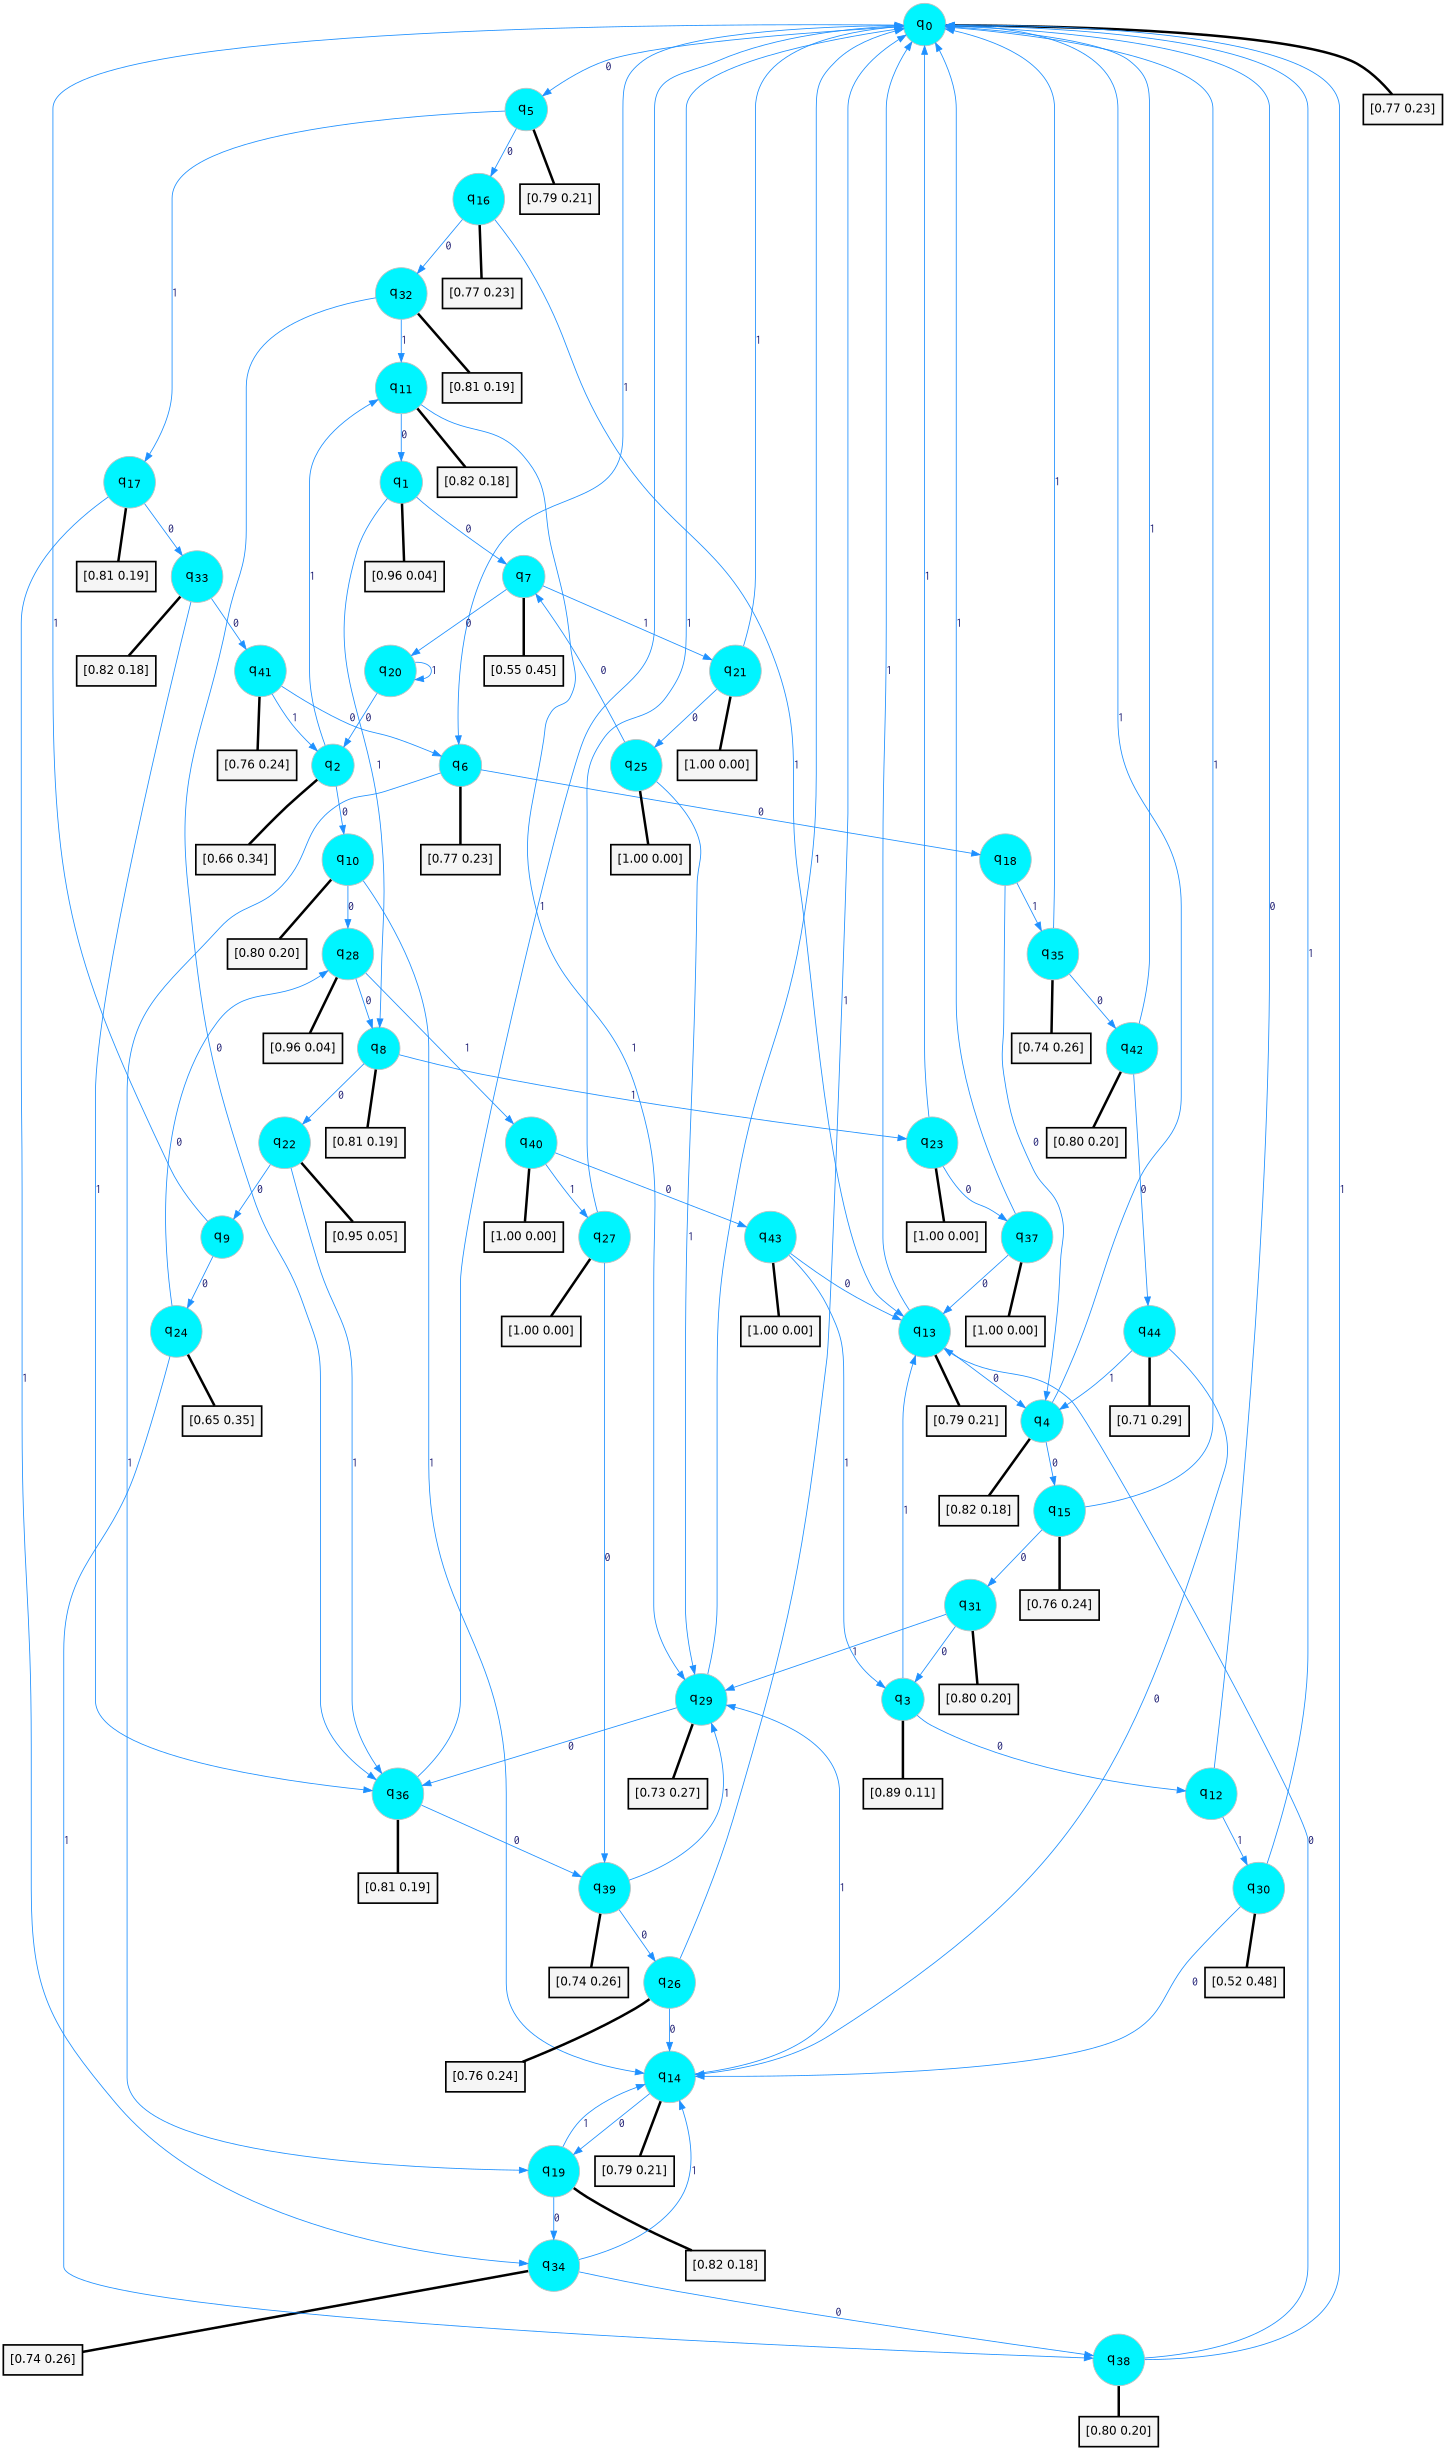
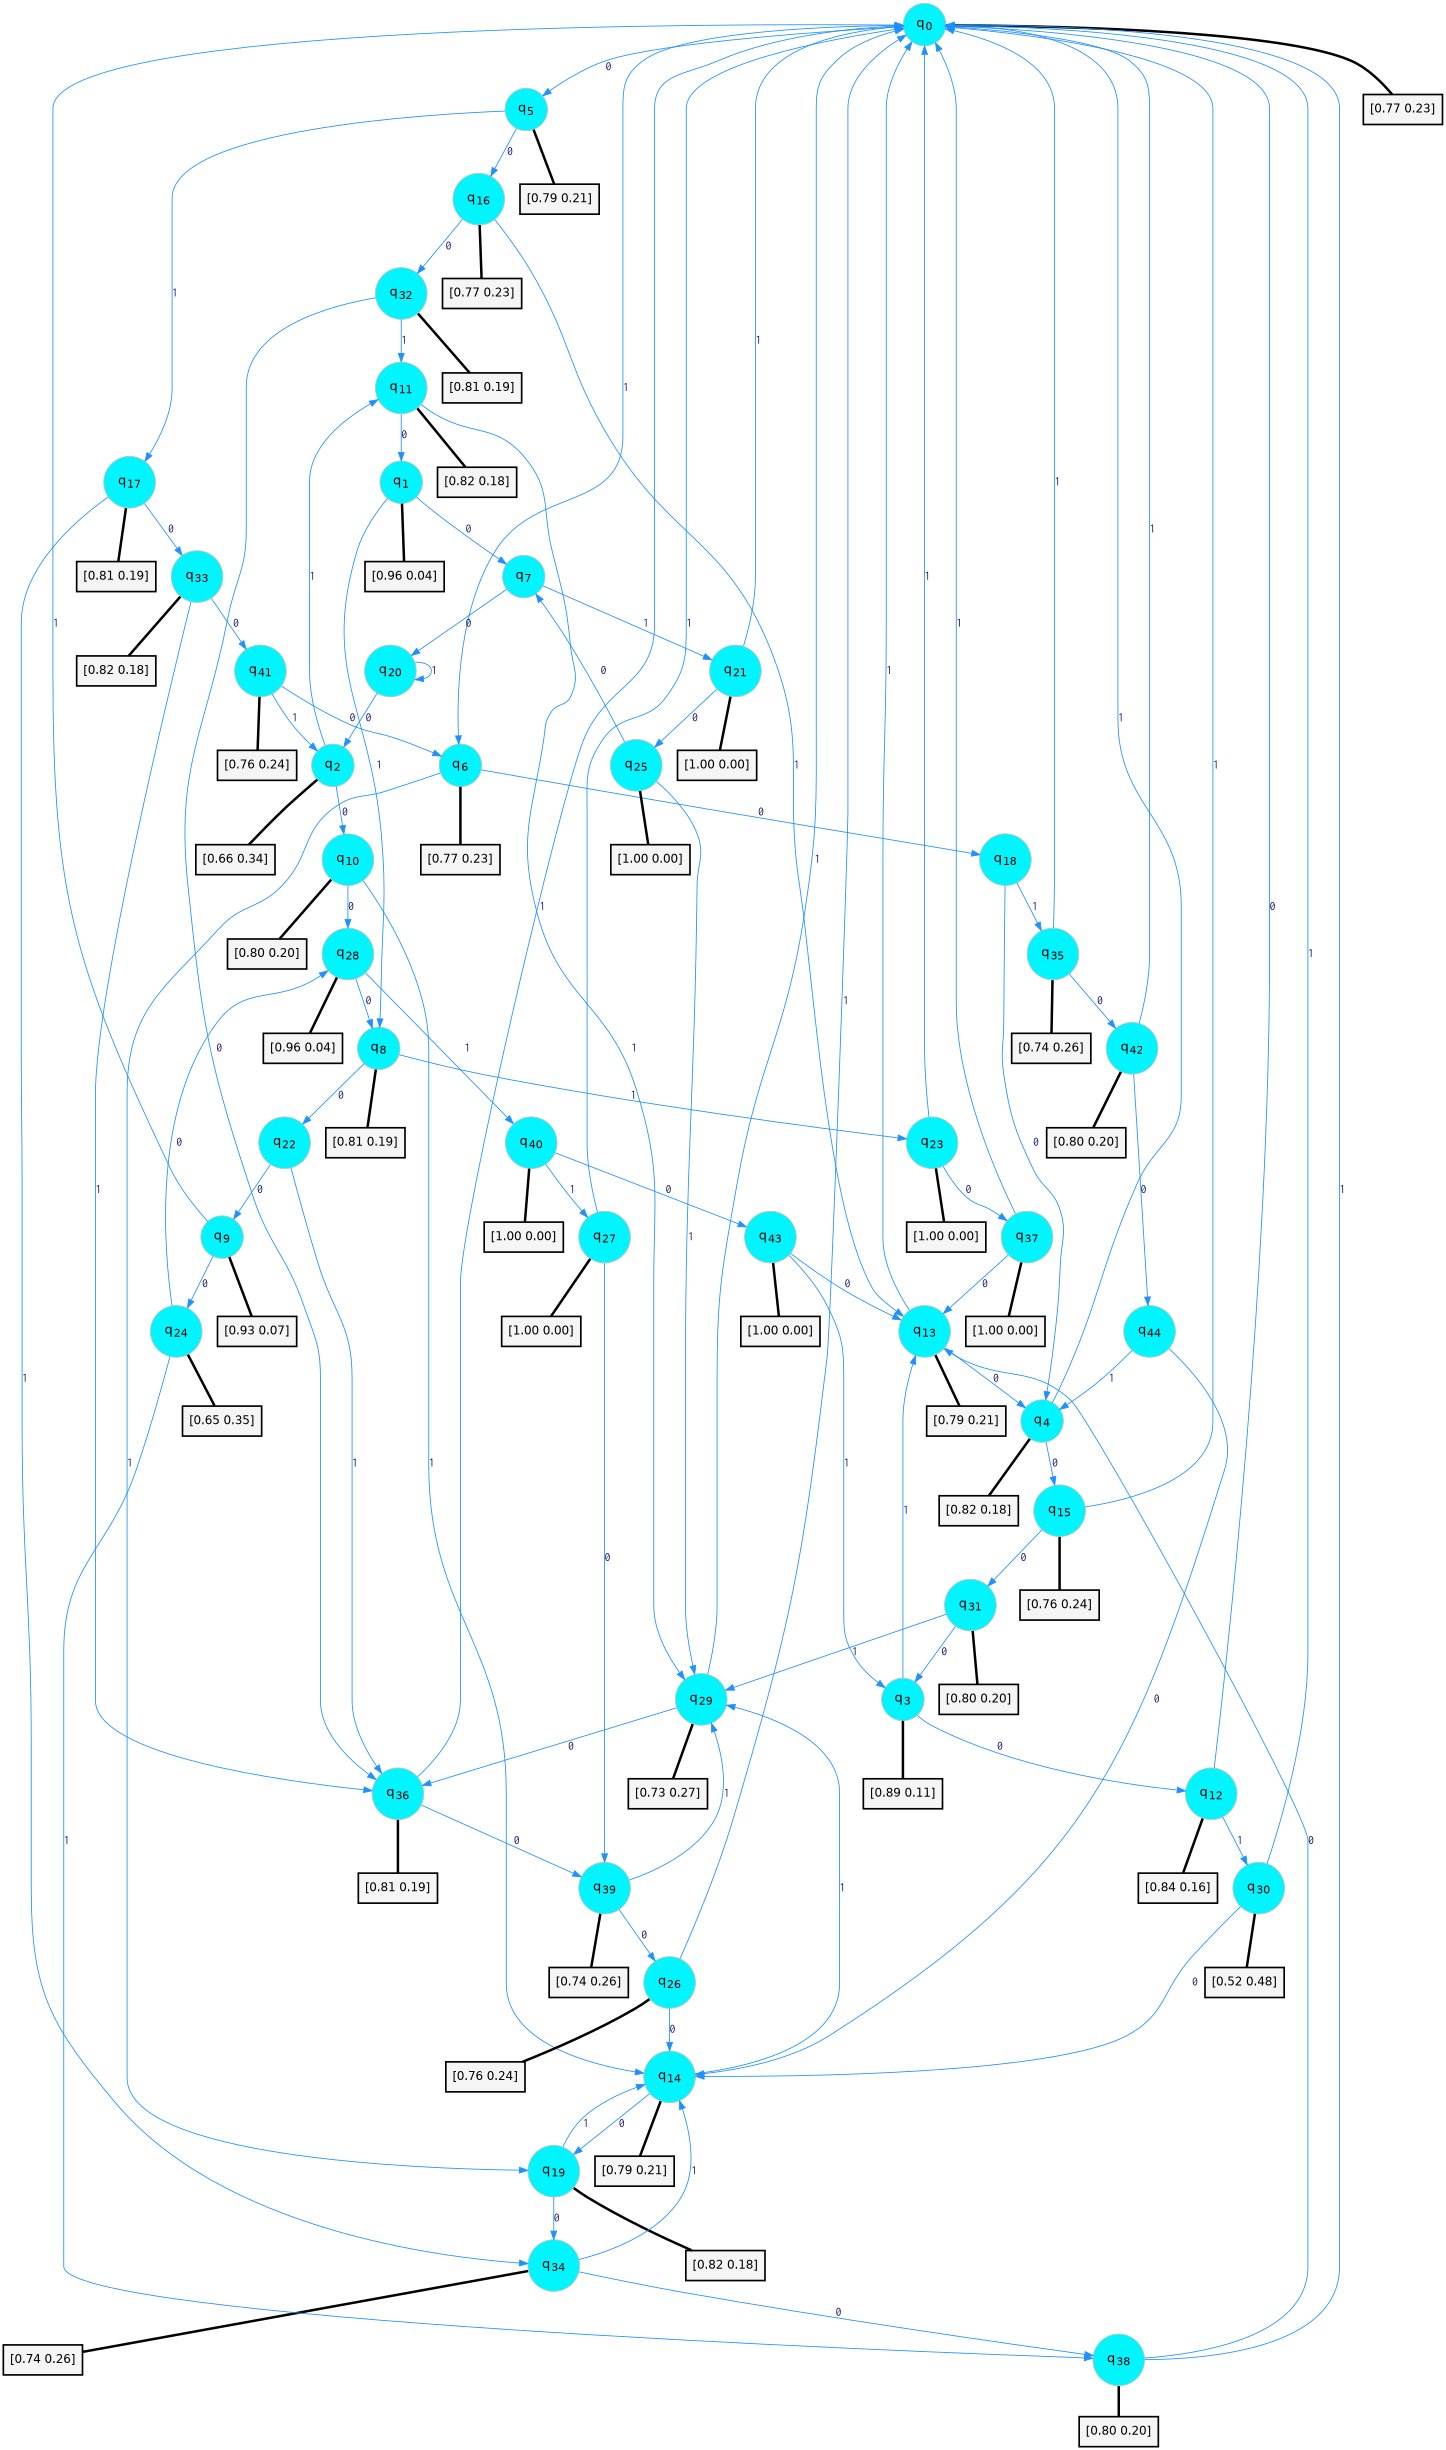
node "[0.55 0.45]": removed
node "[0.95 0.05]": removed
node "[0.93 0.07]": added
node "[0.71 0.29]": removed
node "[0.84 0.16]": added
